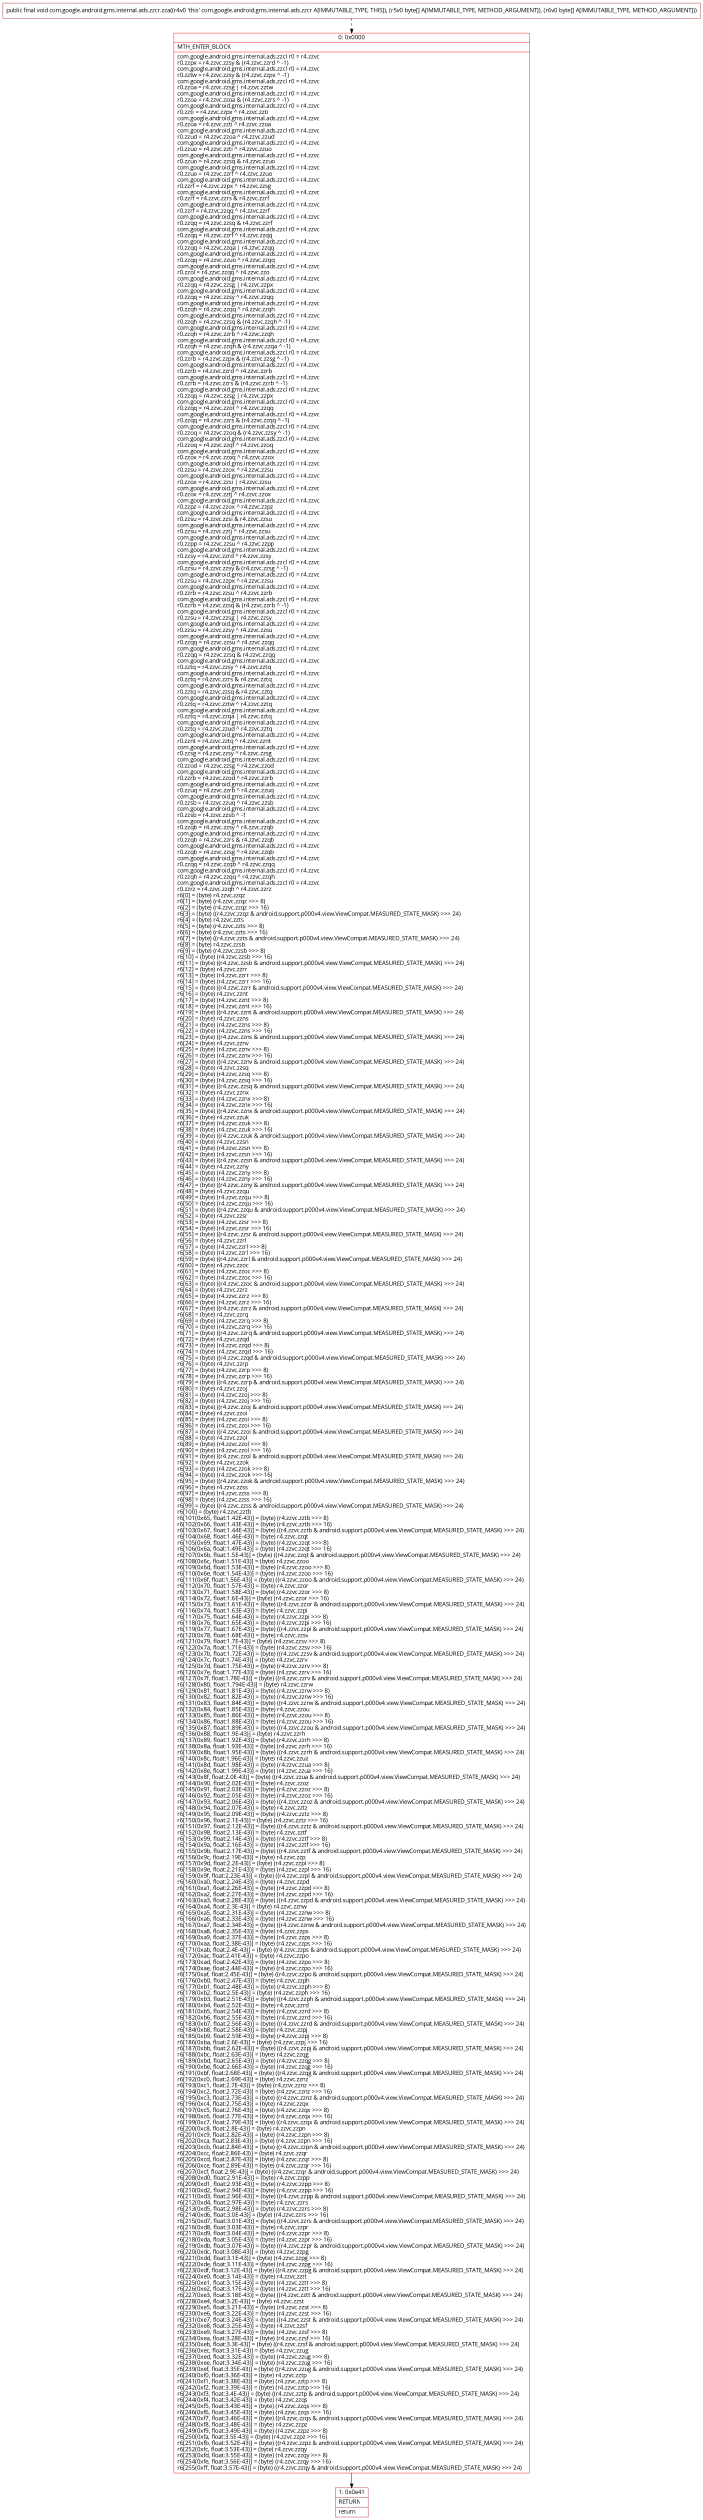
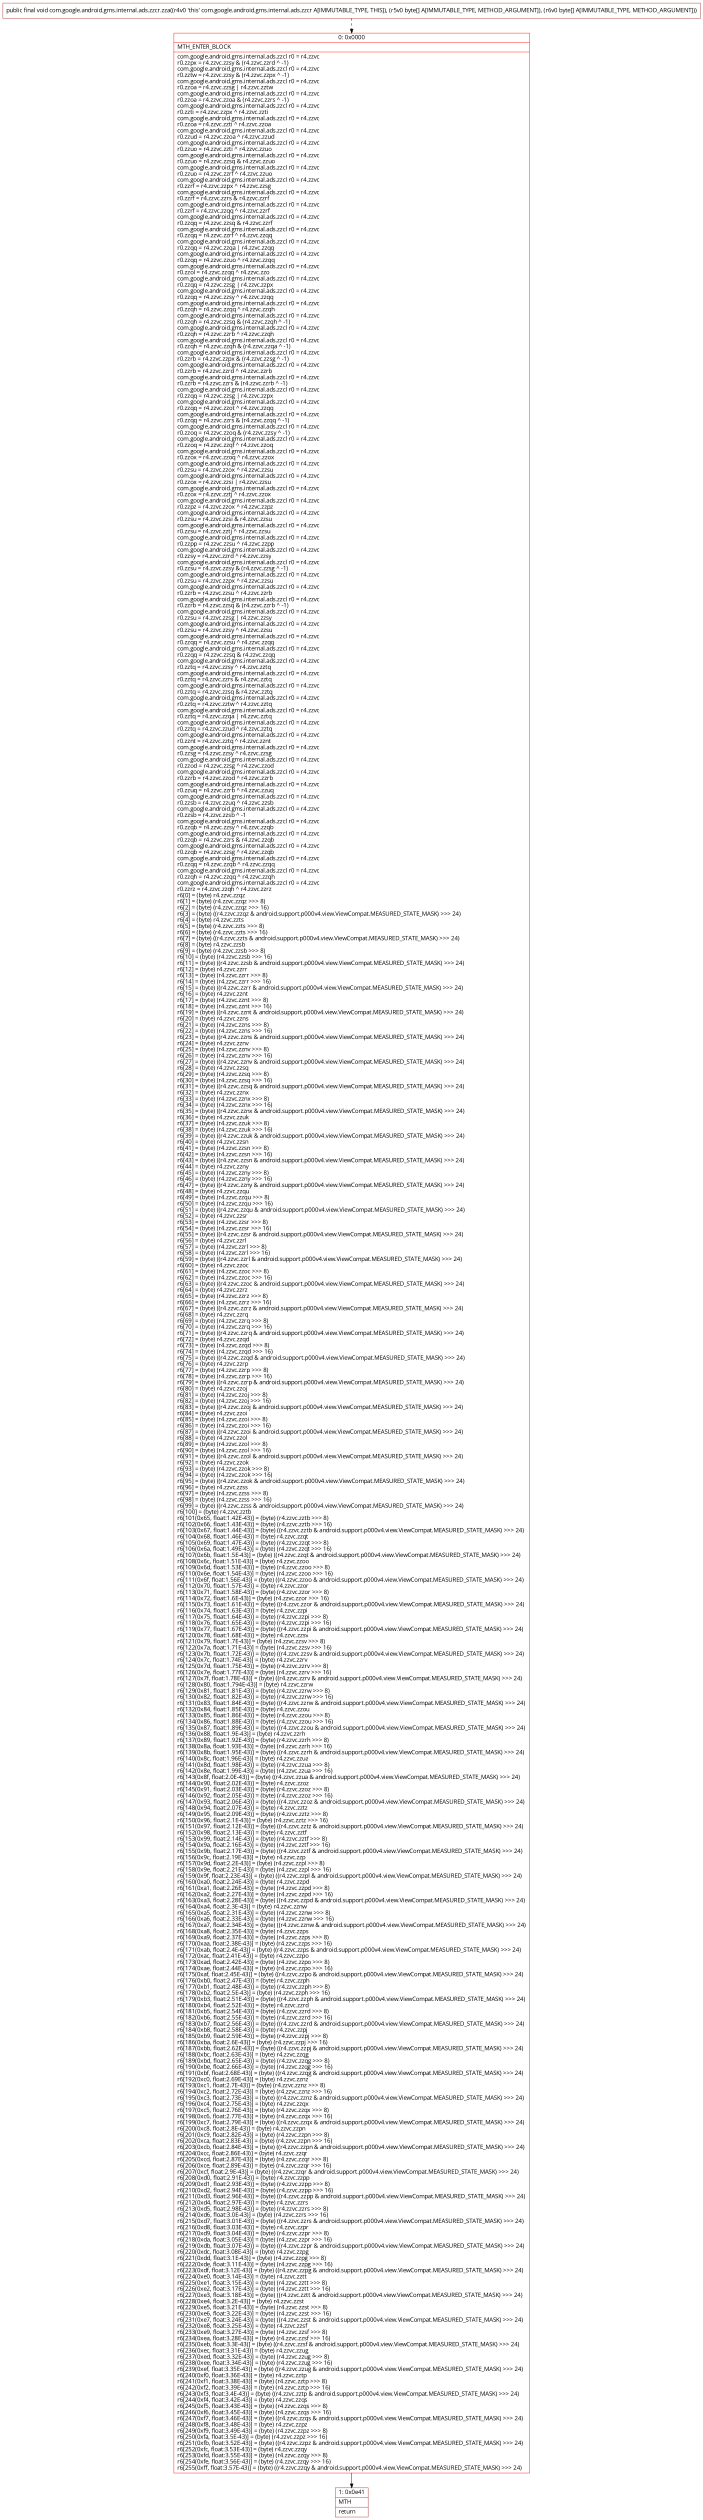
node "1: 0x0e41": text "RETURN" -> "MTH"
